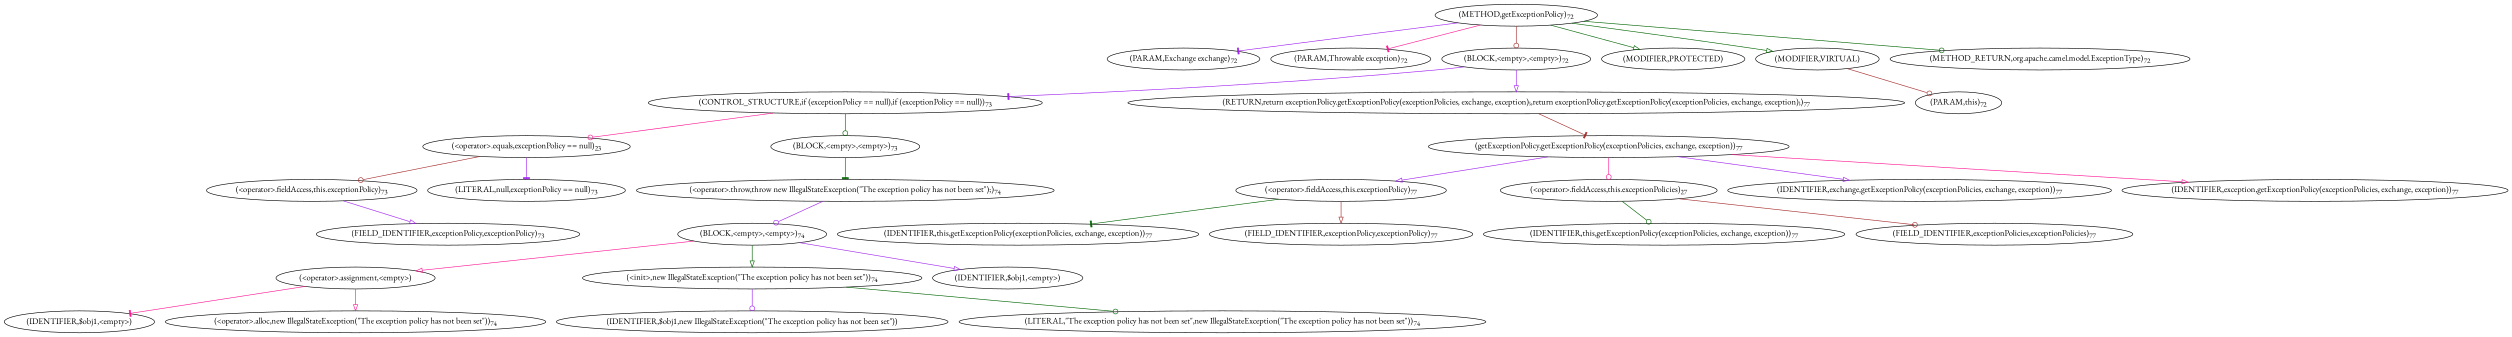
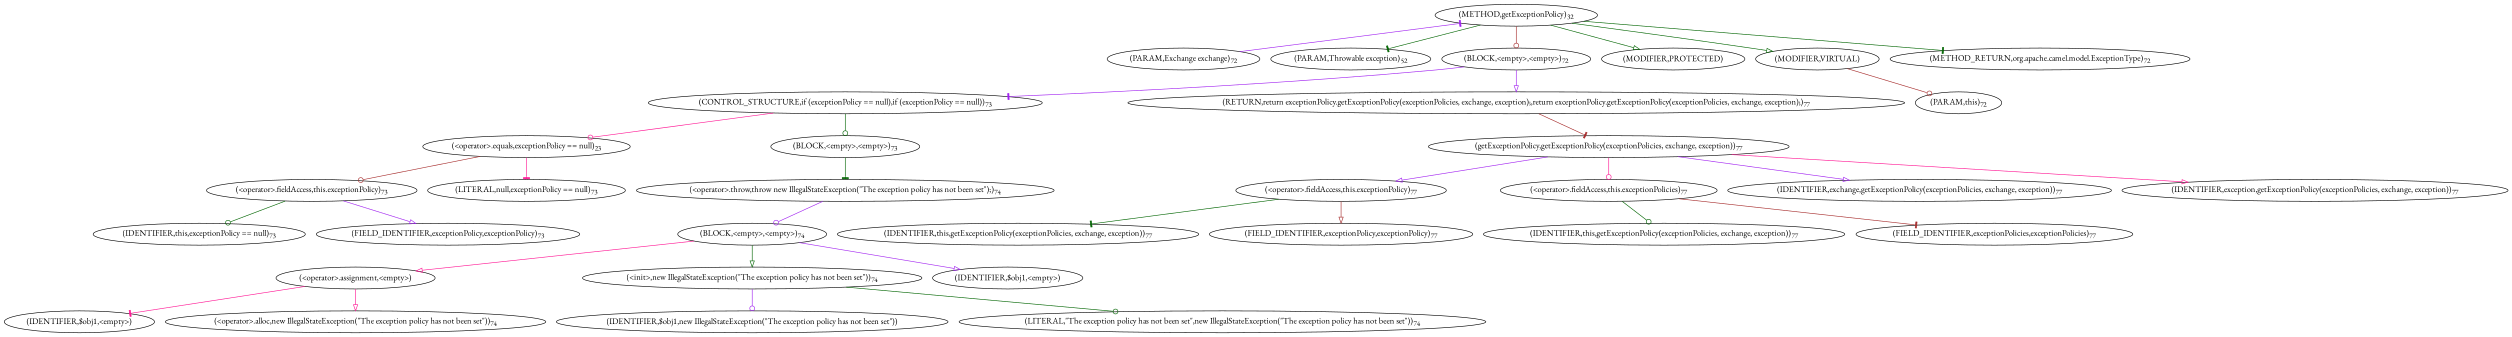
node "(METHOD,getExceptionPolicy)": text "72" -> "32"
edge "(METHOD,getExceptionPolicy)" -> "(METHOD_RETURN,org.apache.camel.model.ExceptionType)": arrowhead odot -> tee
edge "(METHOD,getExceptionPolicy)" -> "(PARAM,Exchange exchange)": reversed
edge "(METHOD,getExceptionPolicy)" -> "(PARAM,Throwable exception)": color deeppink -> darkgreen
node "(PARAM,Throwable exception)": text "72" -> "52"
edge "(<operator>.equals,exceptionPolicy == null)" -> "(LITERAL,null,exceptionPolicy == null)": color purple -> deeppink
node "(<operator>.fieldAccess,this.exceptionPolicies)": text "27" -> "77"
edge "(<operator>.fieldAccess,this.exceptionPolicies)" -> "(FIELD_IDENTIFIER,exceptionPolicies,exceptionPolicies)": arrowhead odot -> tee
node "(IDENTIFIER,this,exceptionPolicy == null)": added
